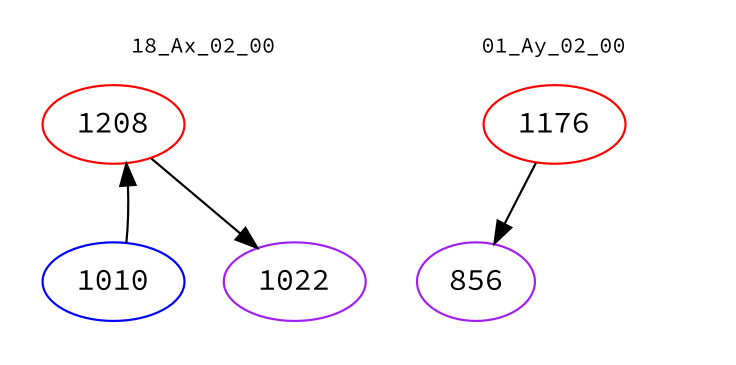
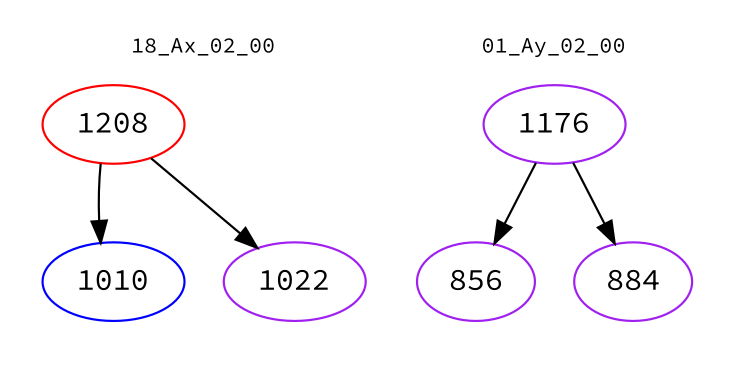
node "1176": color red -> purple
edge "1010" -> "1208": reversed
node "884": added
